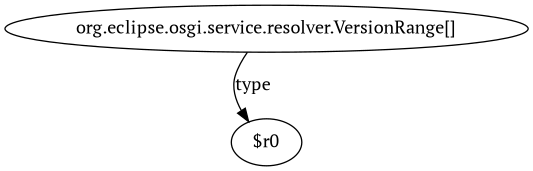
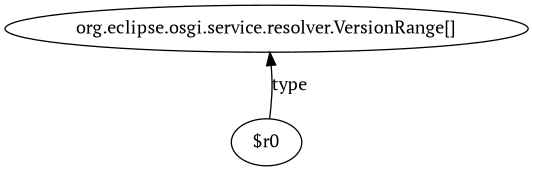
edge "org.eclipse.osgi.service.resolver.VersionRange[]" -> "$r0": reversed
